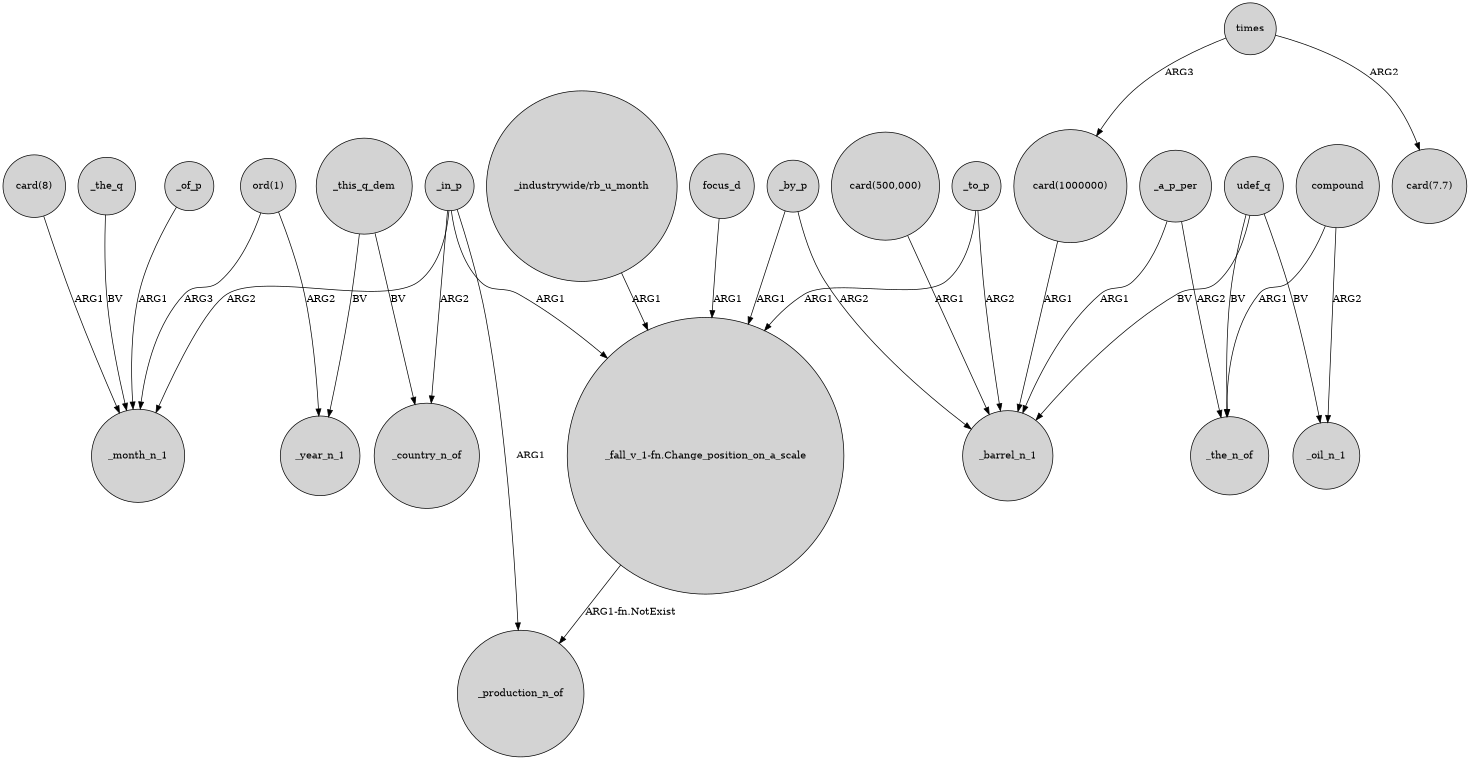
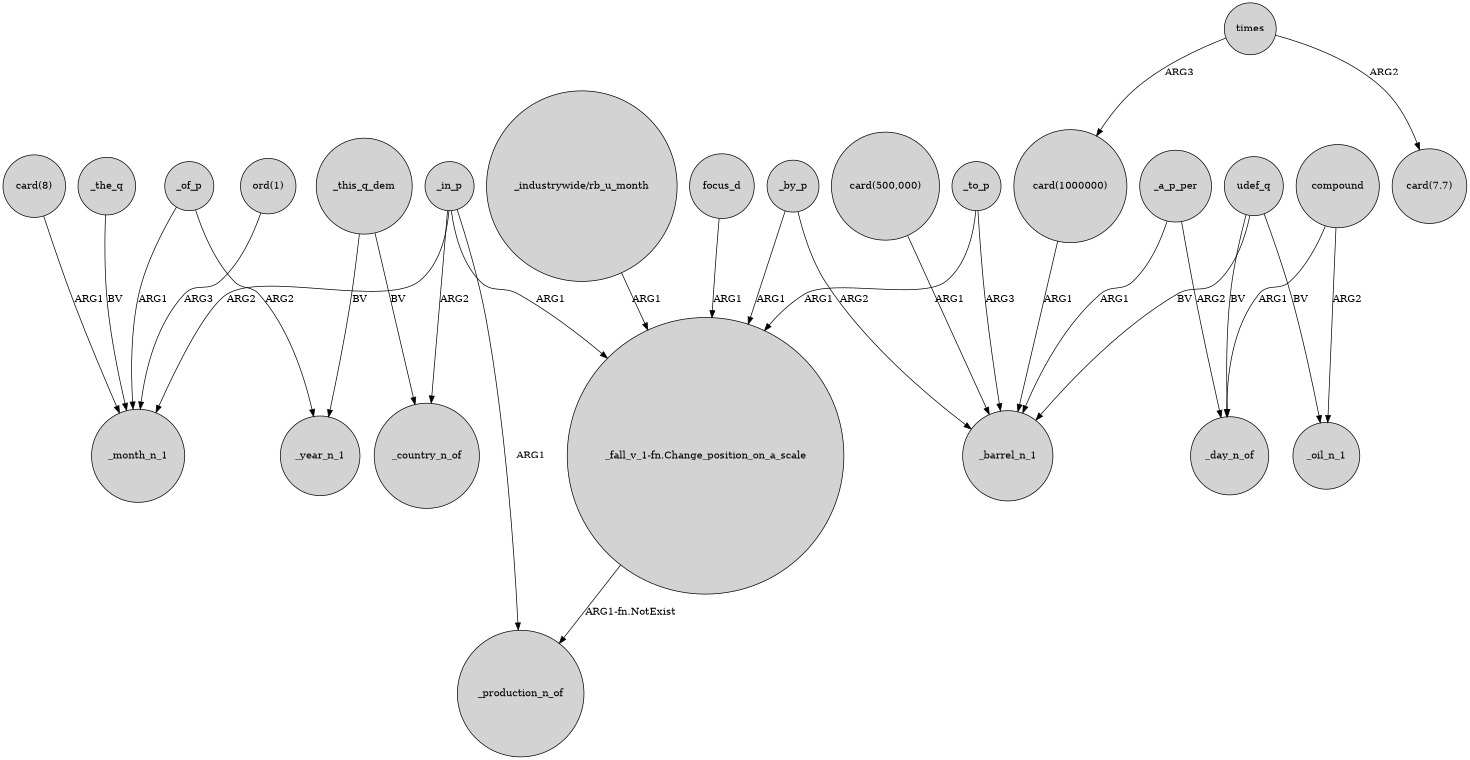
edge "_to_p" -> "_barrel_n_1": label "ARG2" -> "ARG3"
edge "ord(1)" -> "_year_n_1": now "_of_p" -> "_year_n_1"
node "_the_n_of": label "_the_n_of" -> "_day_n_of"
